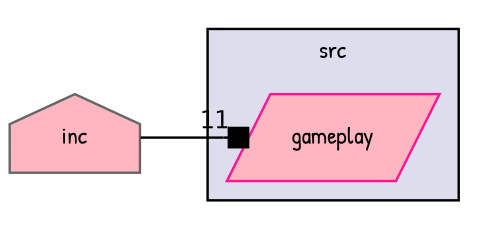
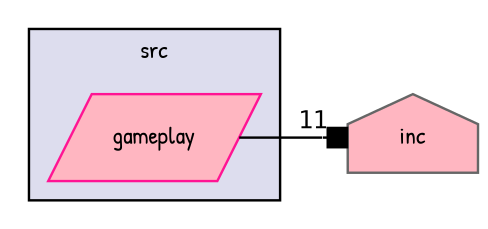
edge "inc" -> "gameplay": reversed
